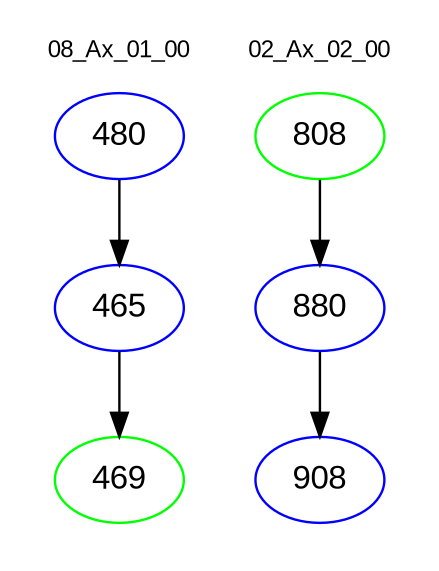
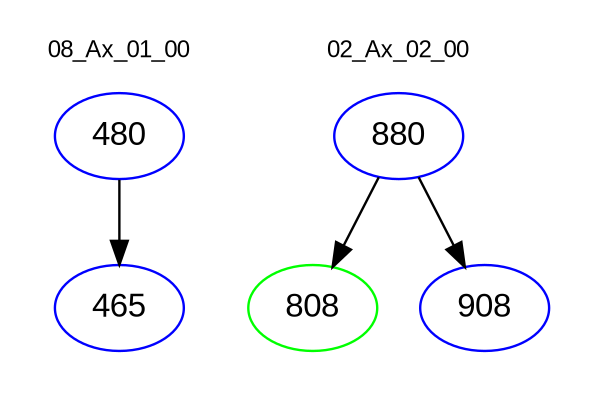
edge "808" -> "880": reversed
node "469": removed
